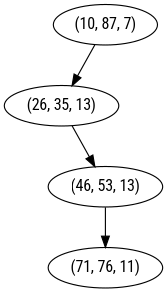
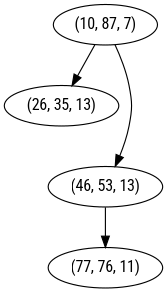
edge "(26, 35, 13)" -> "(46, 53, 13)": now "(10, 87, 7)" -> "(46, 53, 13)"
node "(71, 76, 11)": label "(71, 76, 11)" -> "(77, 76, 11)"
